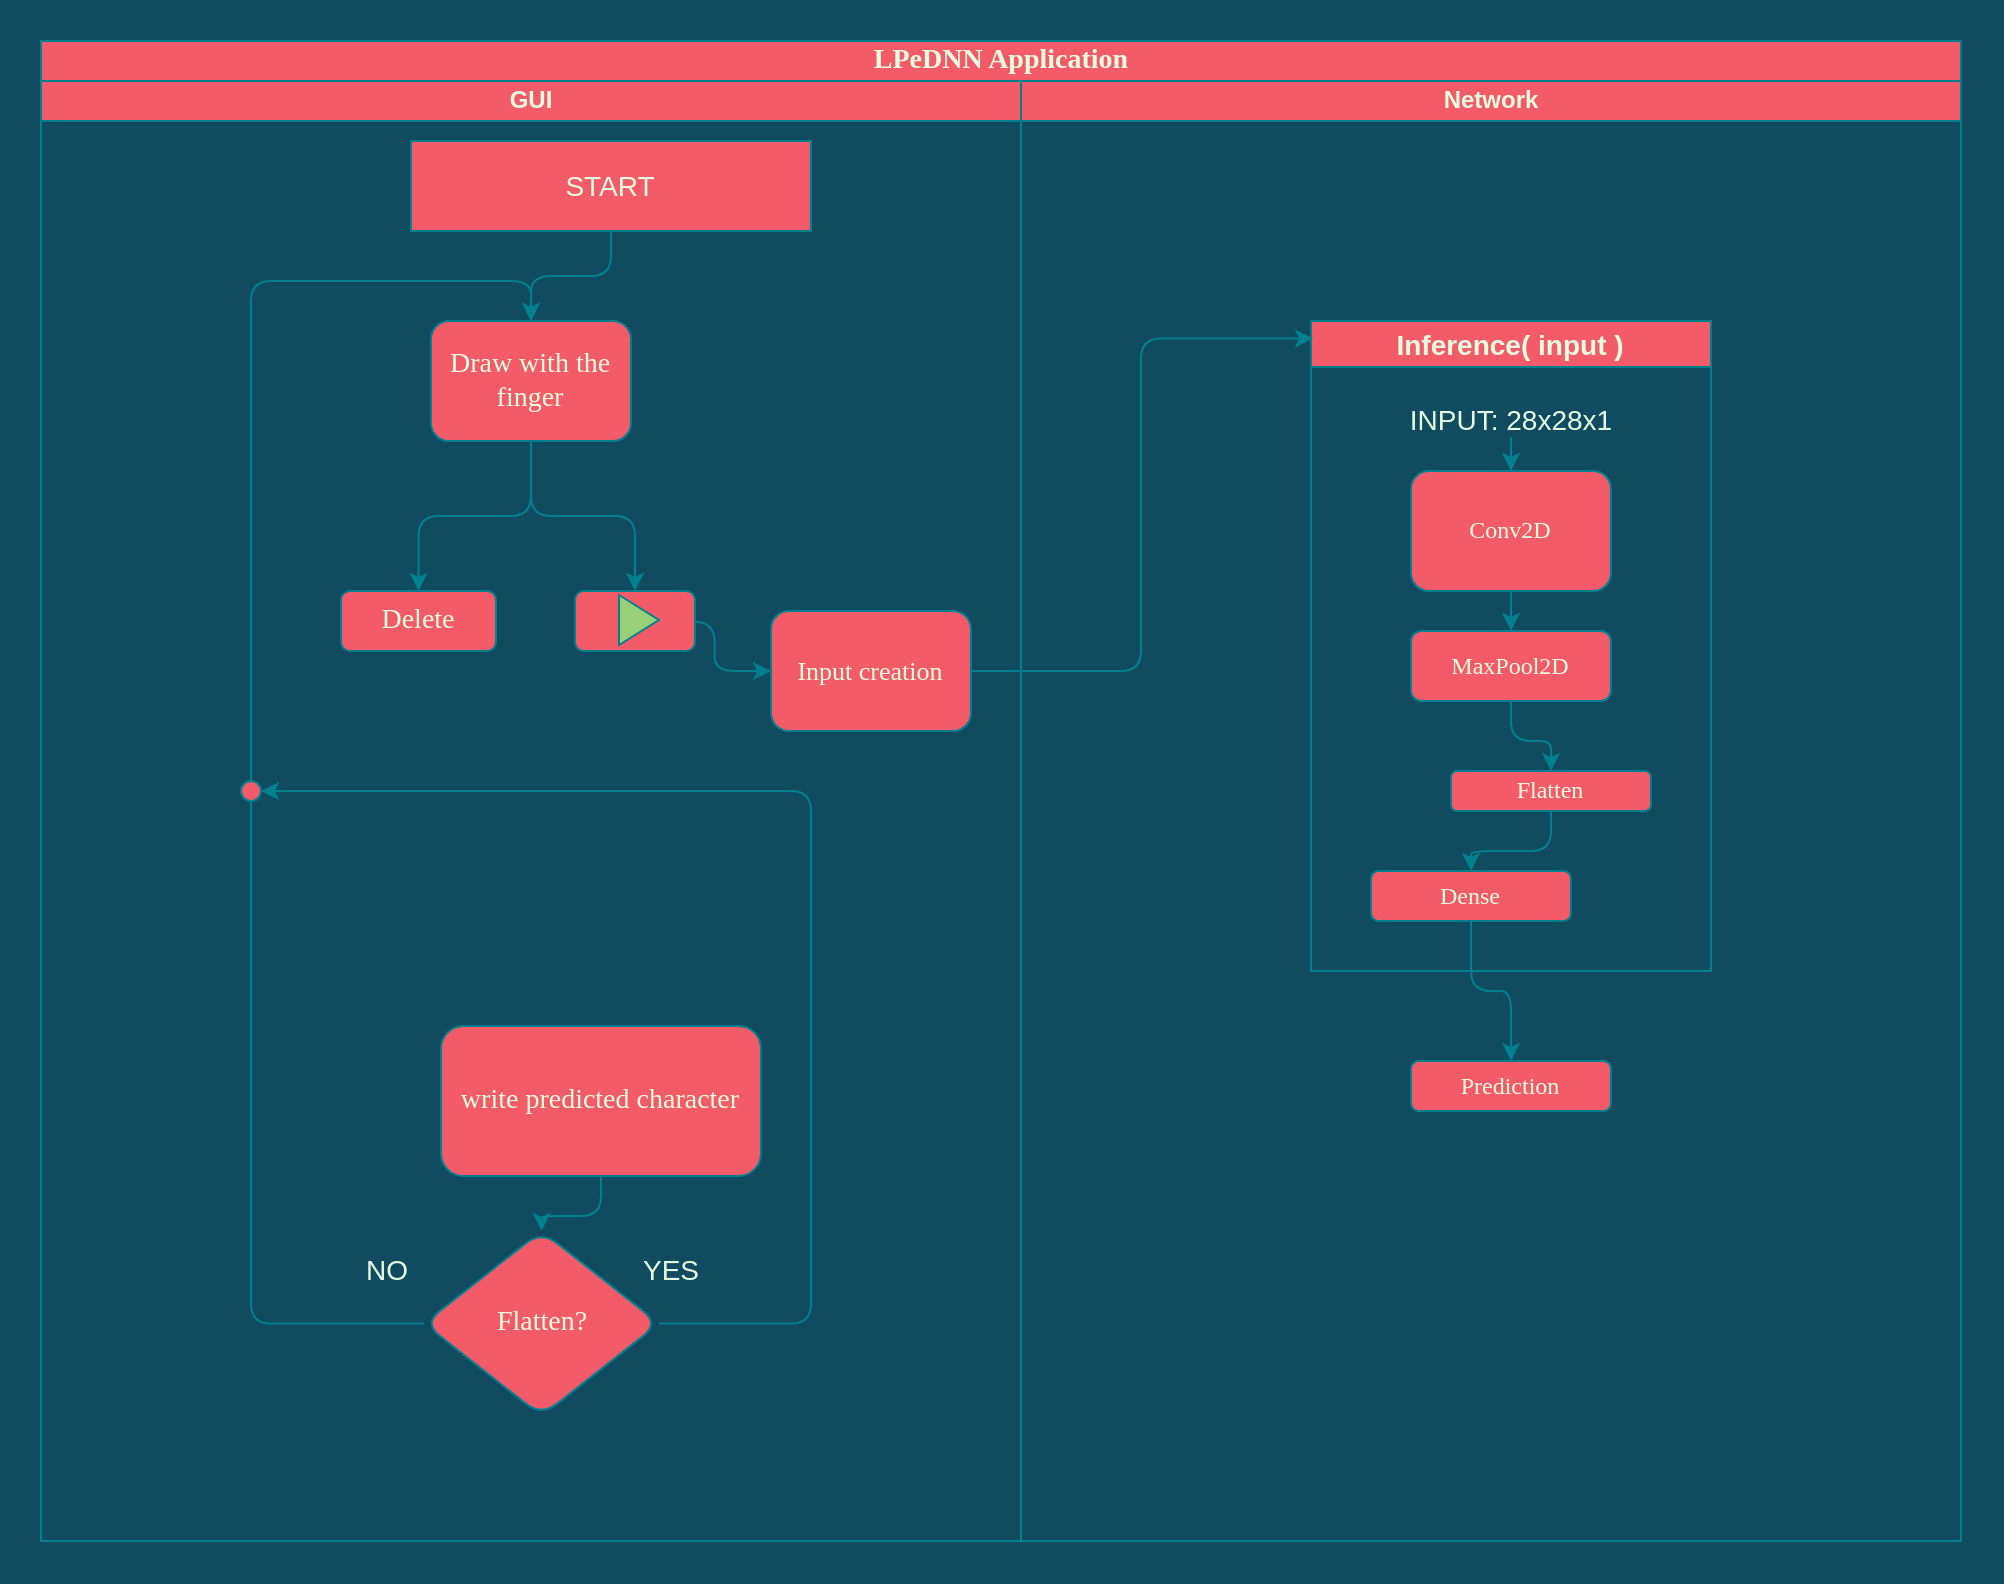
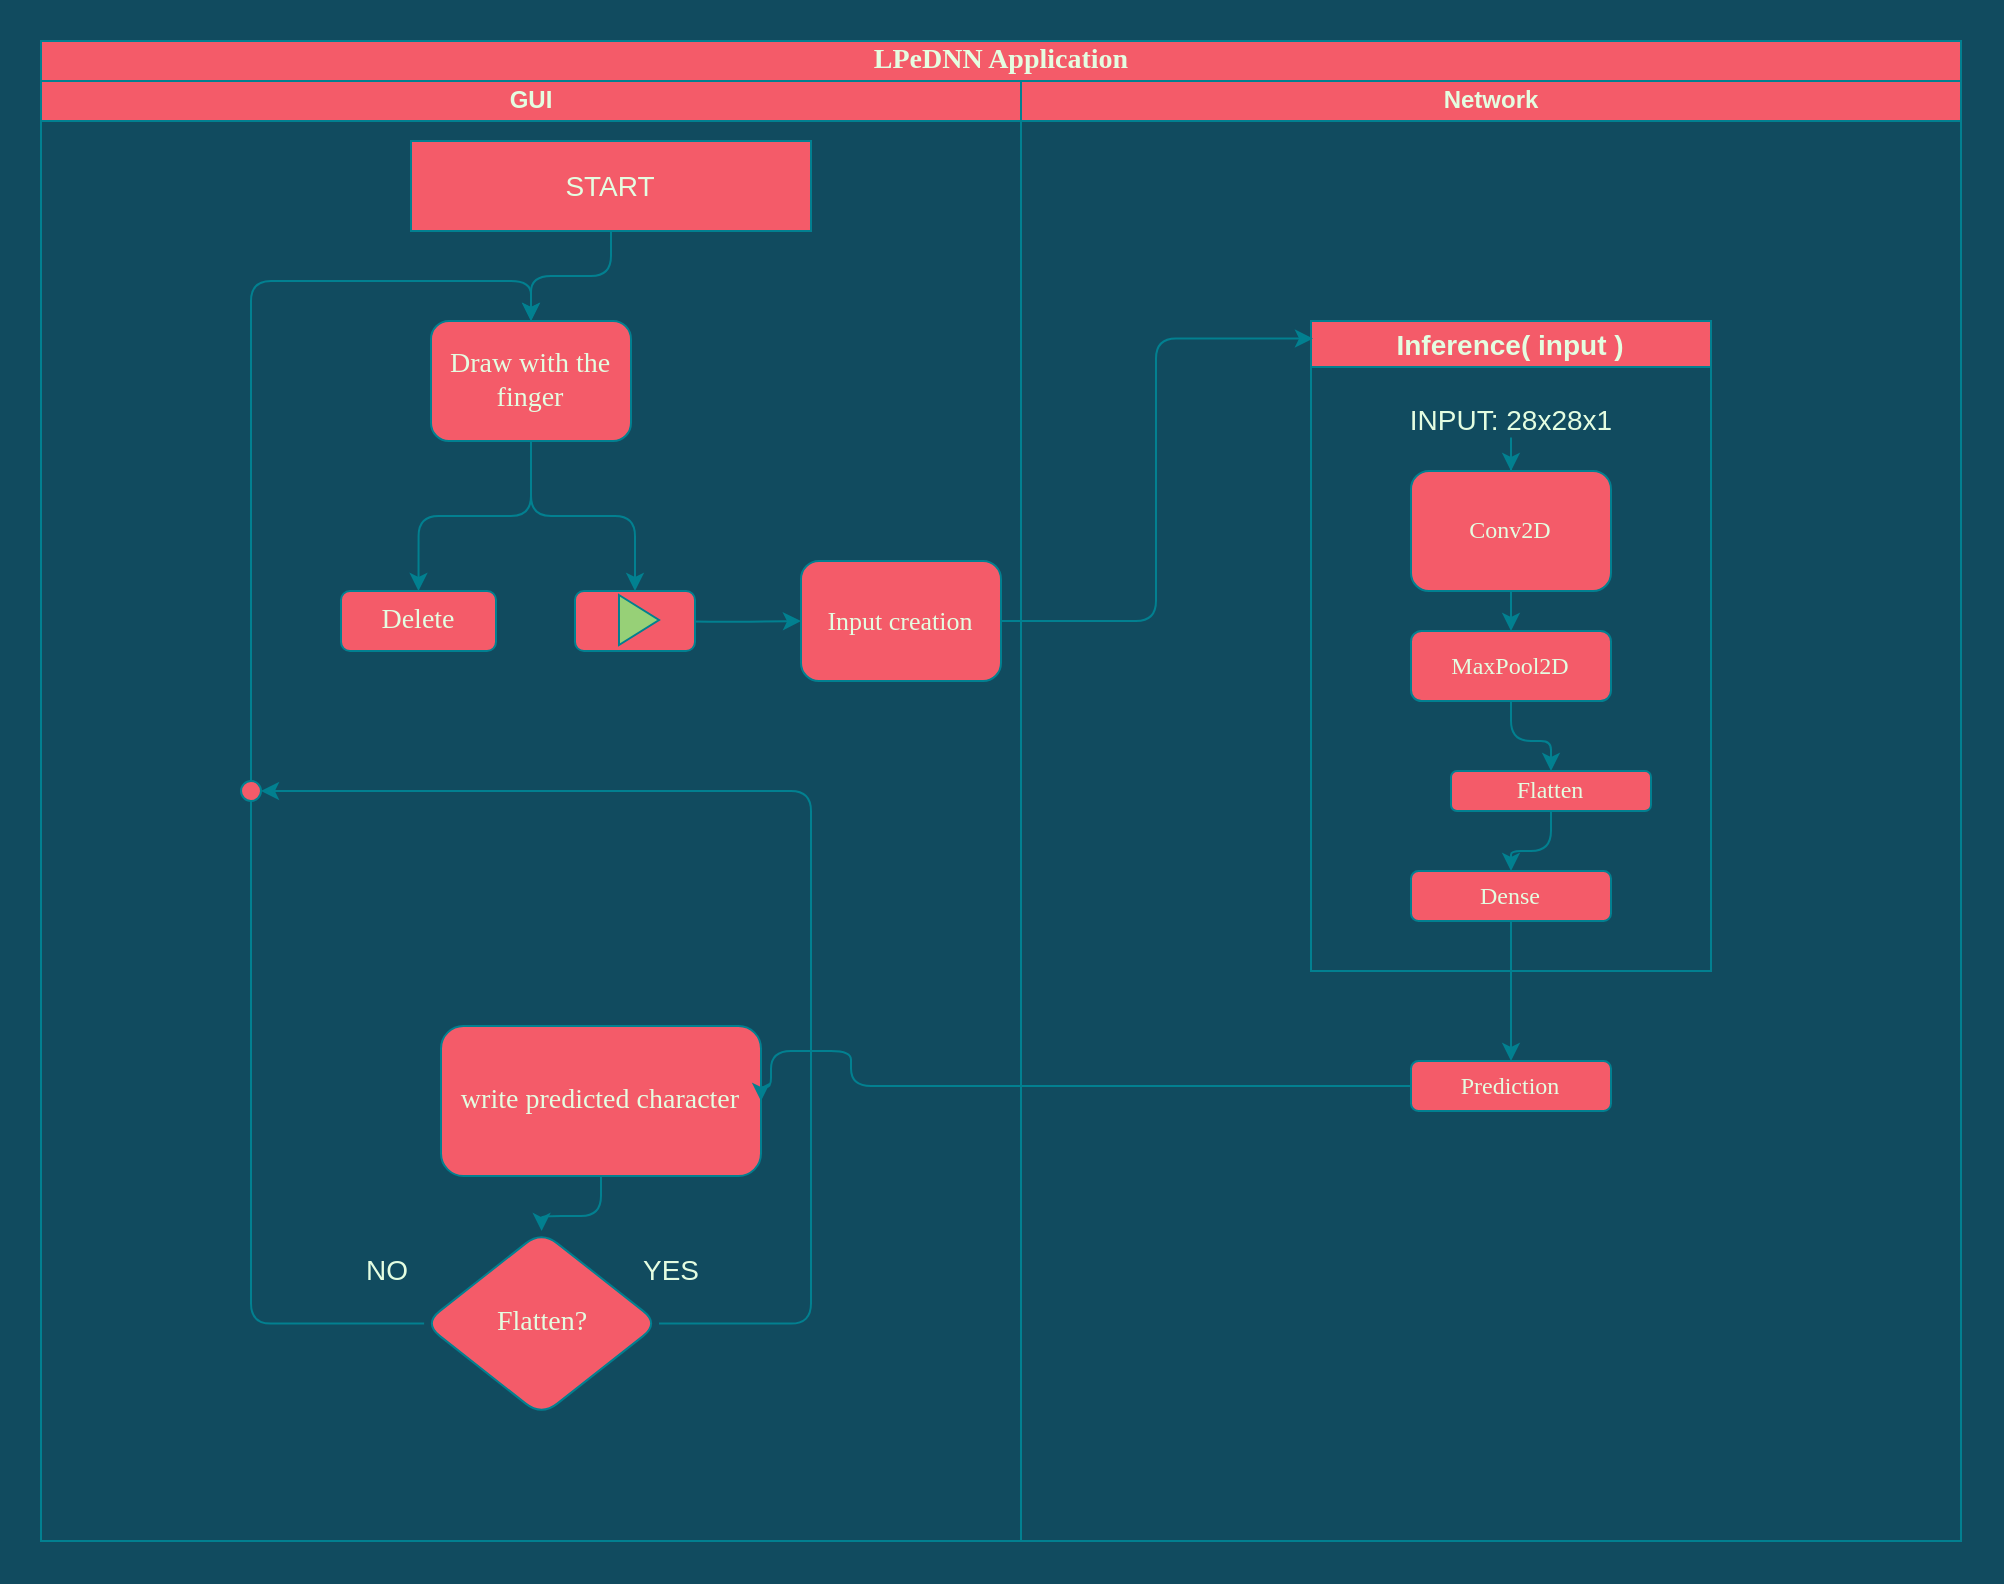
node "Input creation": moved (871, 671) -> (901, 621)
node "Dense": moved (1471, 896) -> (1511, 896)
edge "Prediction" -> "write predicted character": added
